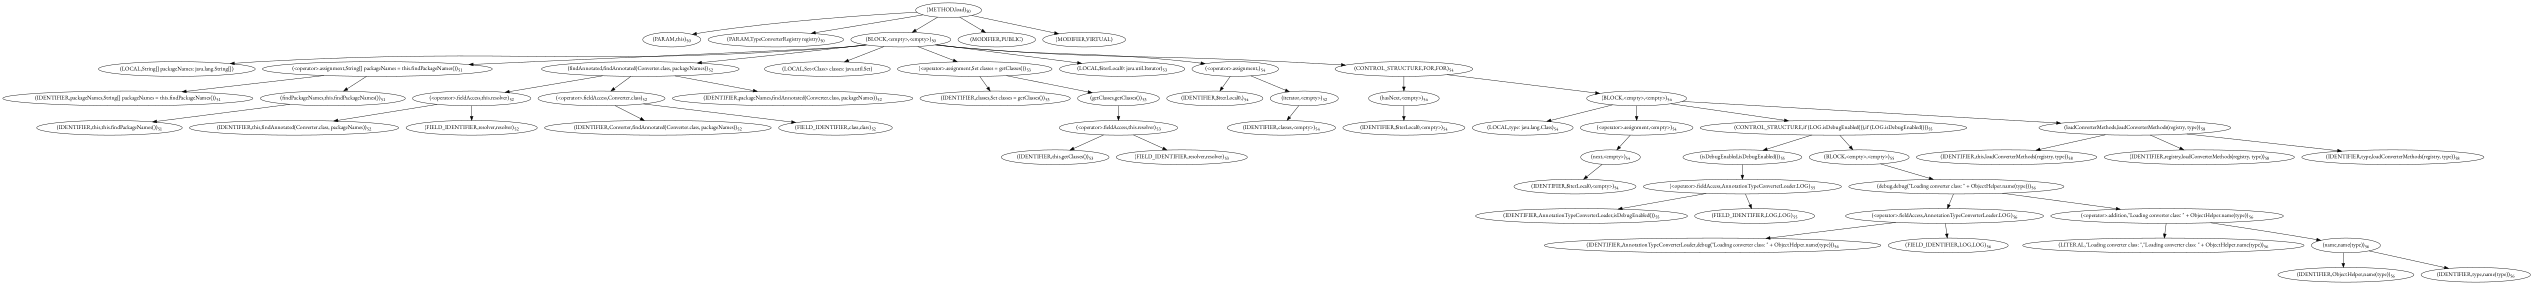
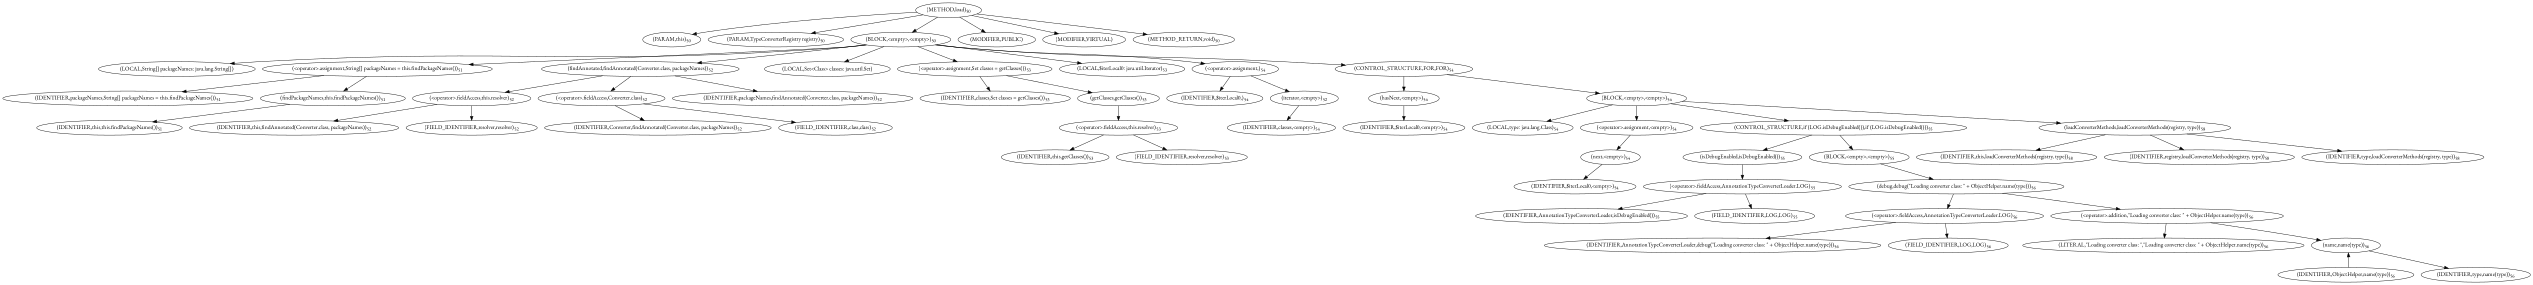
node "(METHOD_RETURN,void)": added
edge "(name,name(type))" -> "(IDENTIFIER,ObjectHelper,name(type))": reversed
